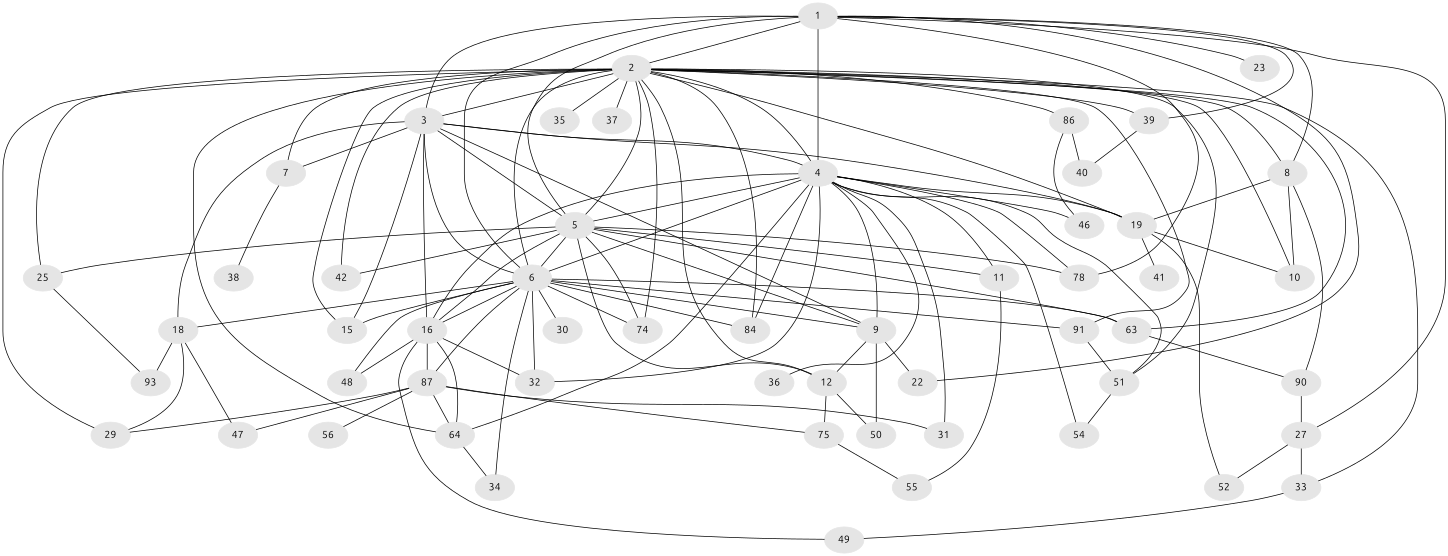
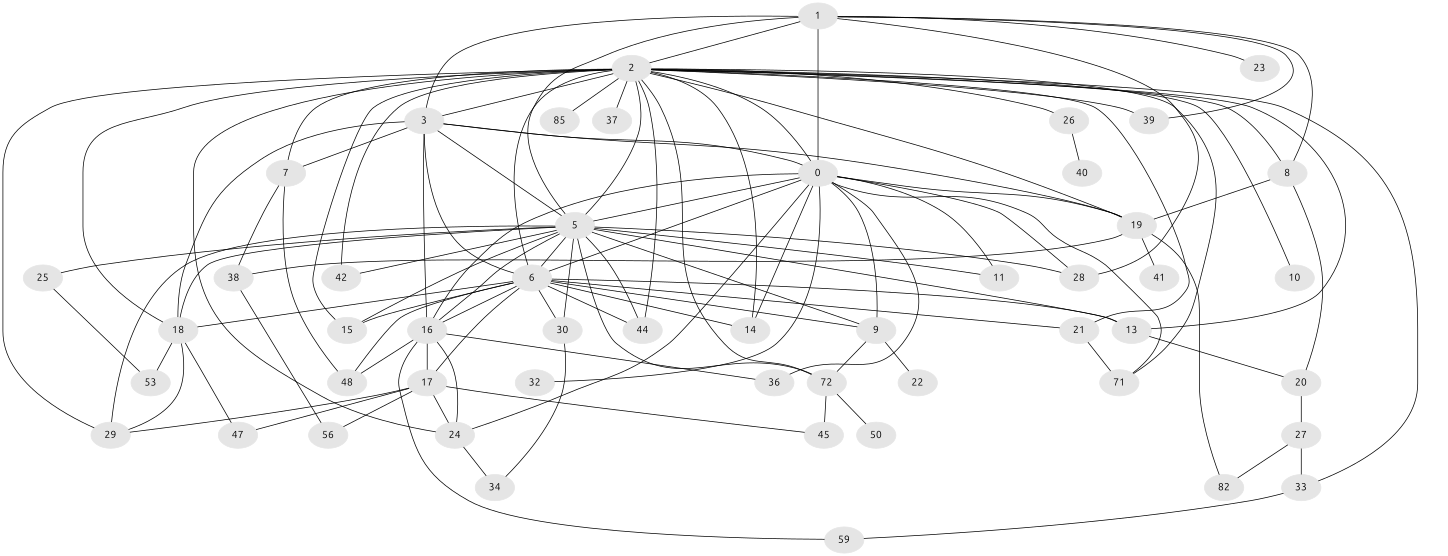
edge "1" -- "6": removed
edge "1" -- "27": removed
edge "2" -- "25": now "2" -- "18"
node "35": label "35" -> "85"
node "86": label "86" -> "26"
edge "39" -- "40": removed
edge "1" -- "22": removed
node "4": label "4" -> "0"
edge "3" -- "9": removed
node "46": removed
edge "8" -- "10": removed
edge "3" -- "15": now "5" -- "15"
edge "5" -- "29": added
edge "5" -- "18": added
edge "19" -- "10": now "19" -- "38"
edge "5" -- "30": added
node "78": label "78" -> "28"
edge "7" -- "48": added
edge "6" -- "32": removed
node "74": label "74" -> "44"
node "84": label "84" -> "14"
node "91": label "91" -> "21"
node "63": label "63" -> "13"
edge "38" -- "56": added
edge "16" -- "32": now "16" -- "36"
edge "6" -- "34": now "30" -- "34"
node "93": label "93" -> "53"
node "87": label "87" -> "17"
node "12": label "12" -> "72"
edge "9" -- "50": removed
node "51": label "51" -> "71"
node "90": label "90" -> "20"
node "64": label "64" -> "24"
node "75": label "75" -> "45"
node "31": removed
node "54": removed
node "55": removed
node "52": label "52" -> "82"
node "49": label "49" -> "59"
